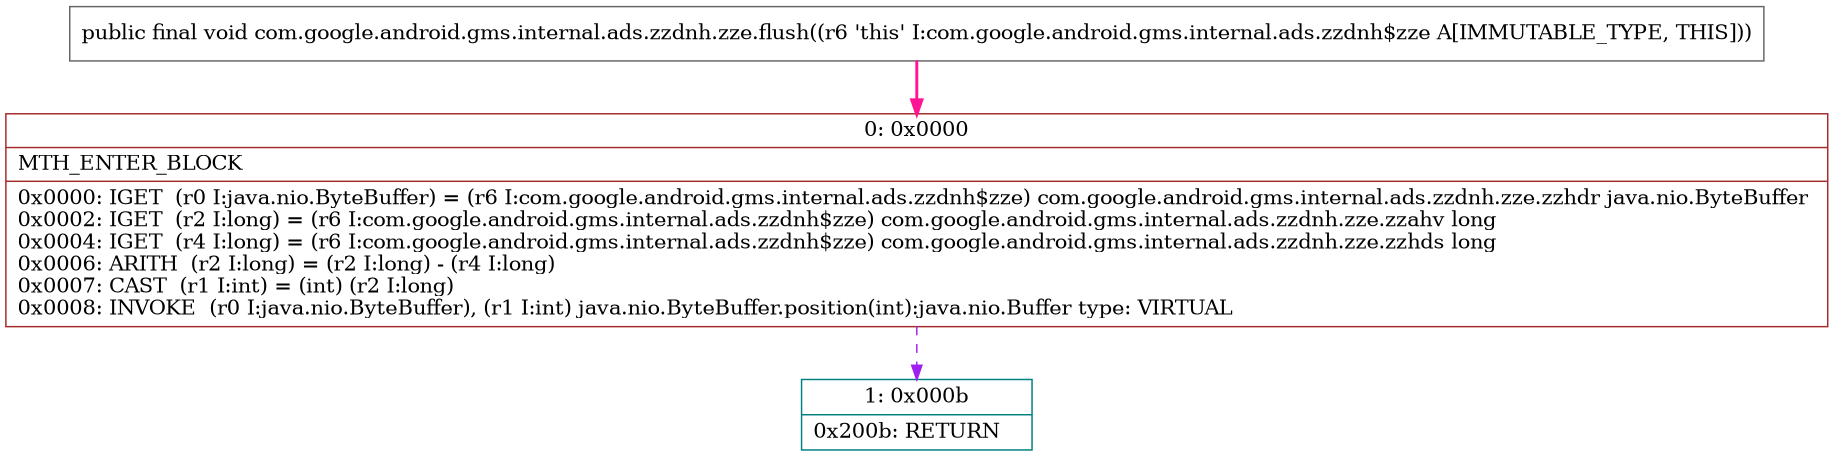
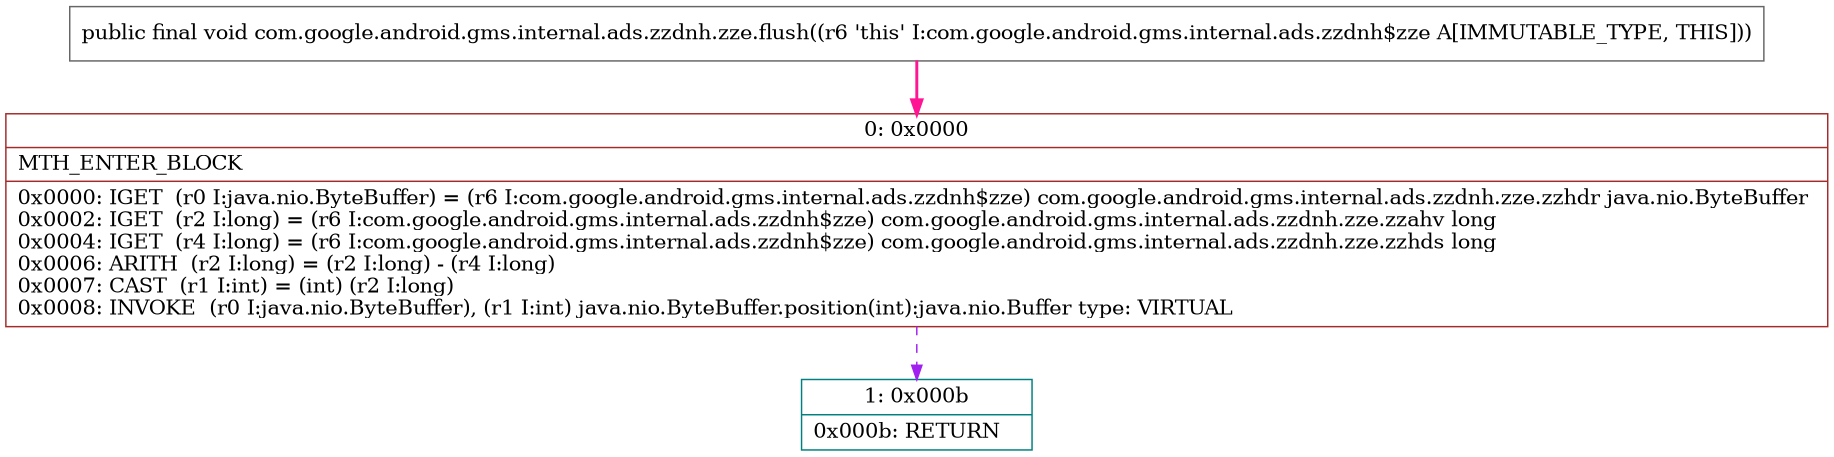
node "1: 0x000b": text "0x200b: RETURN" -> "0x000b: RETURN"
